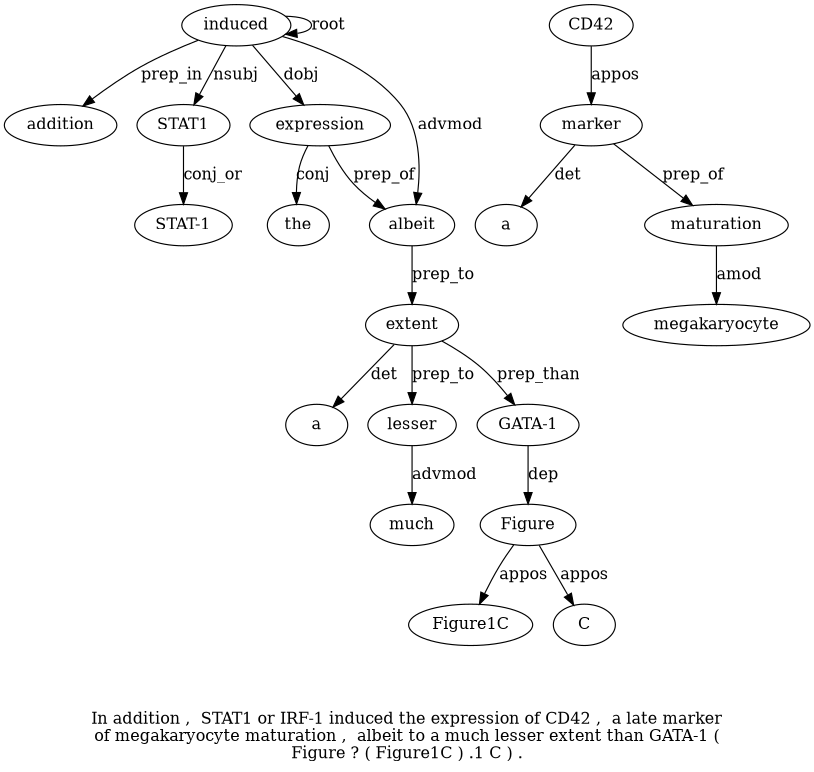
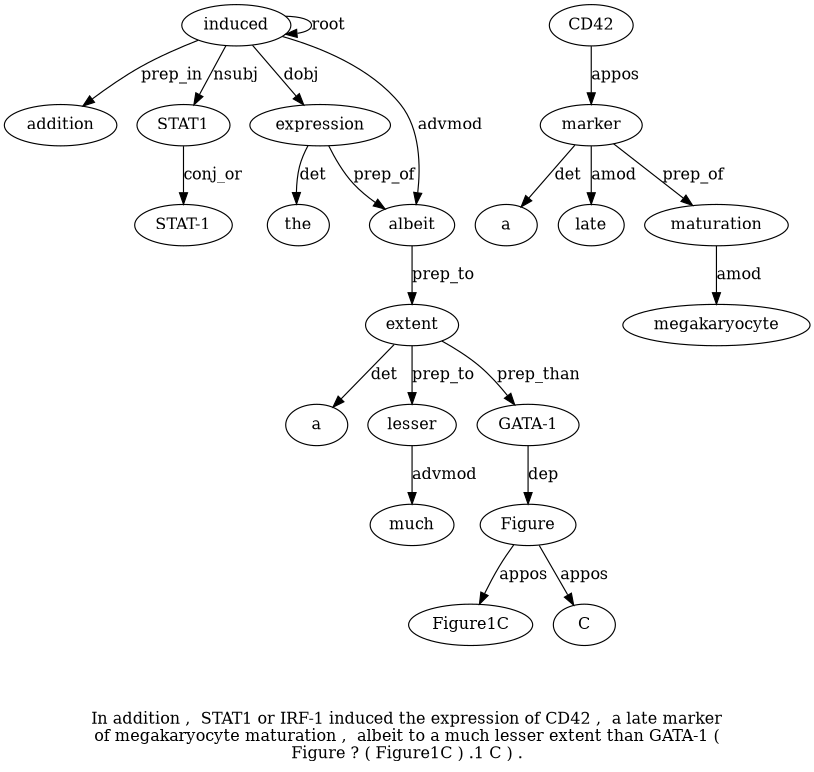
edge "expression" -> "the": label "conj" -> "det"
node "late": added
